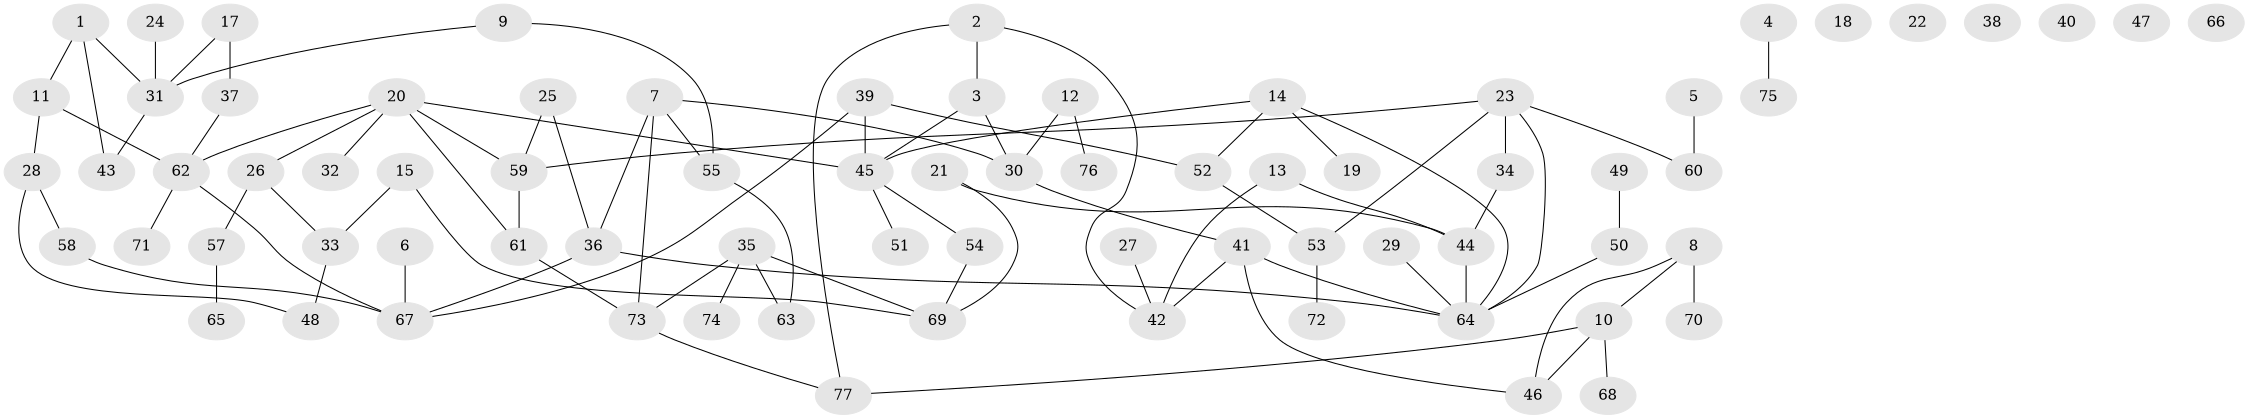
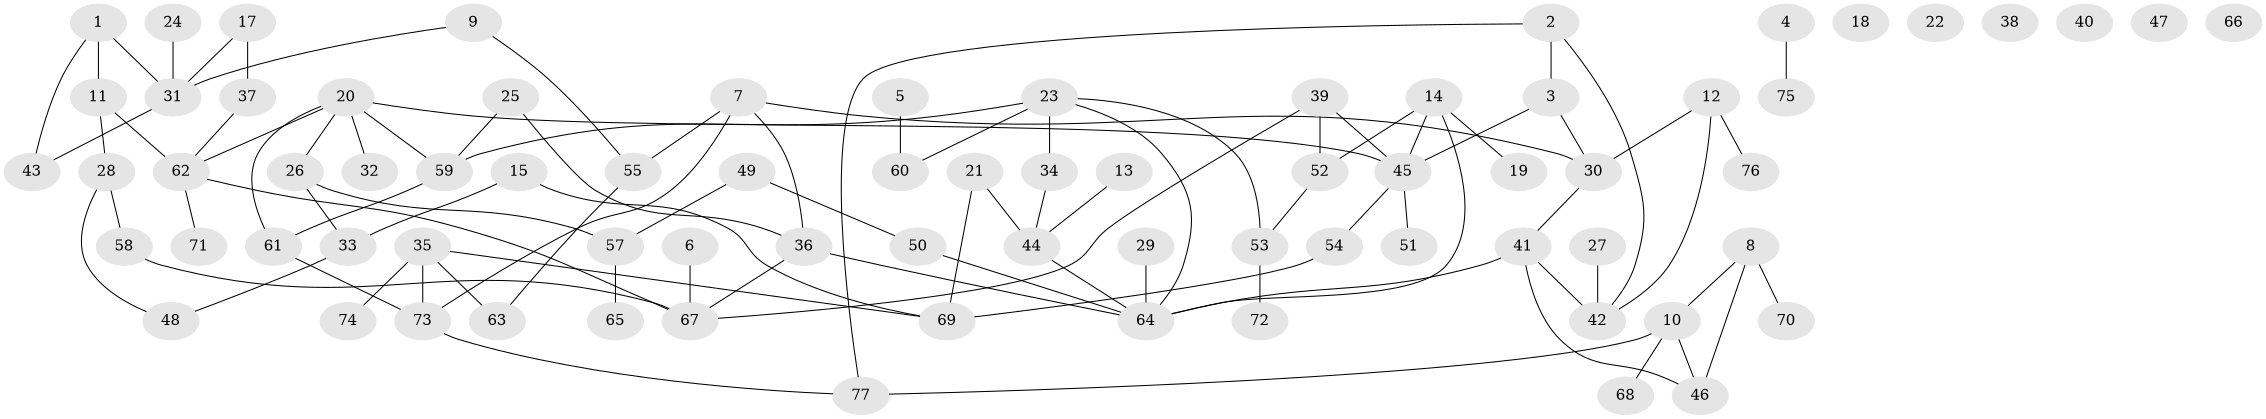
edge "49" -- "57": added
edge "13" -- "42": now "12" -- "42"
